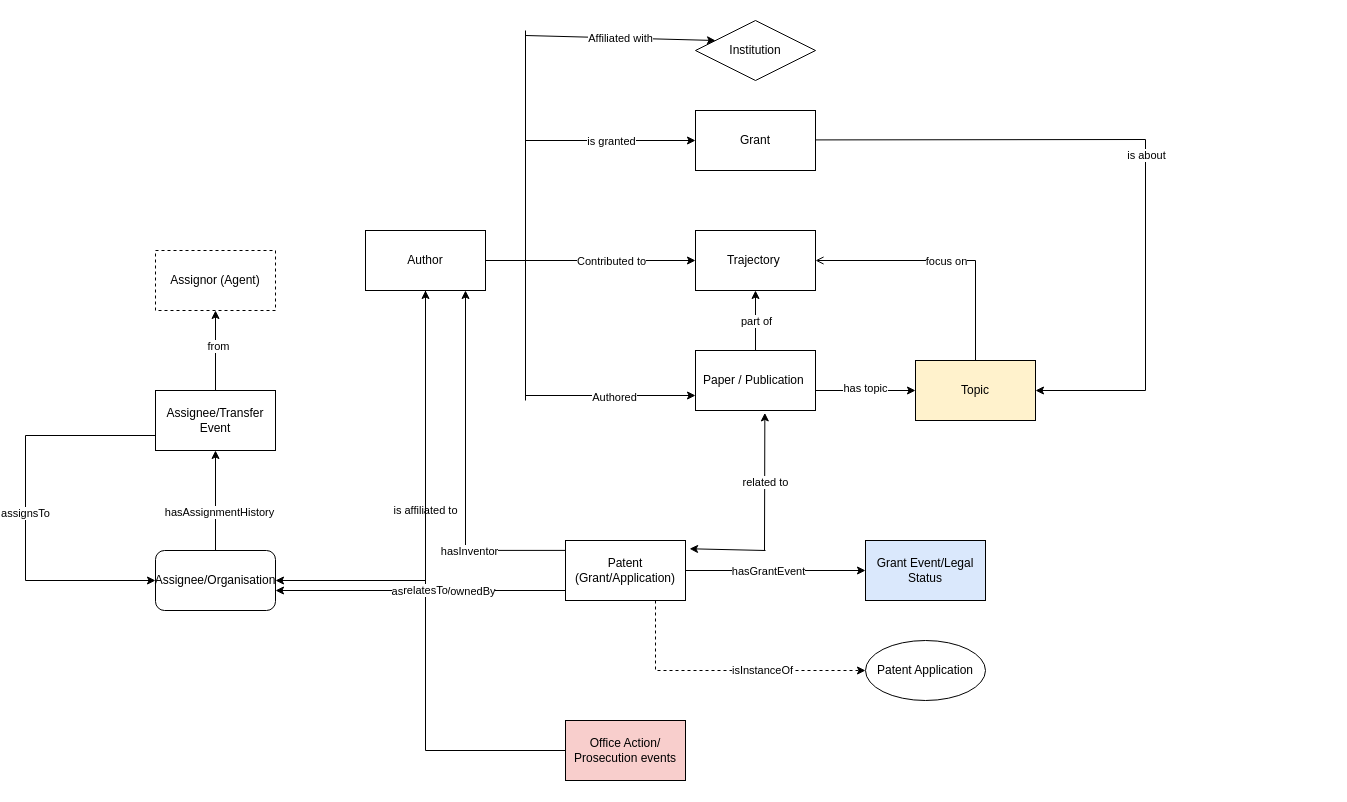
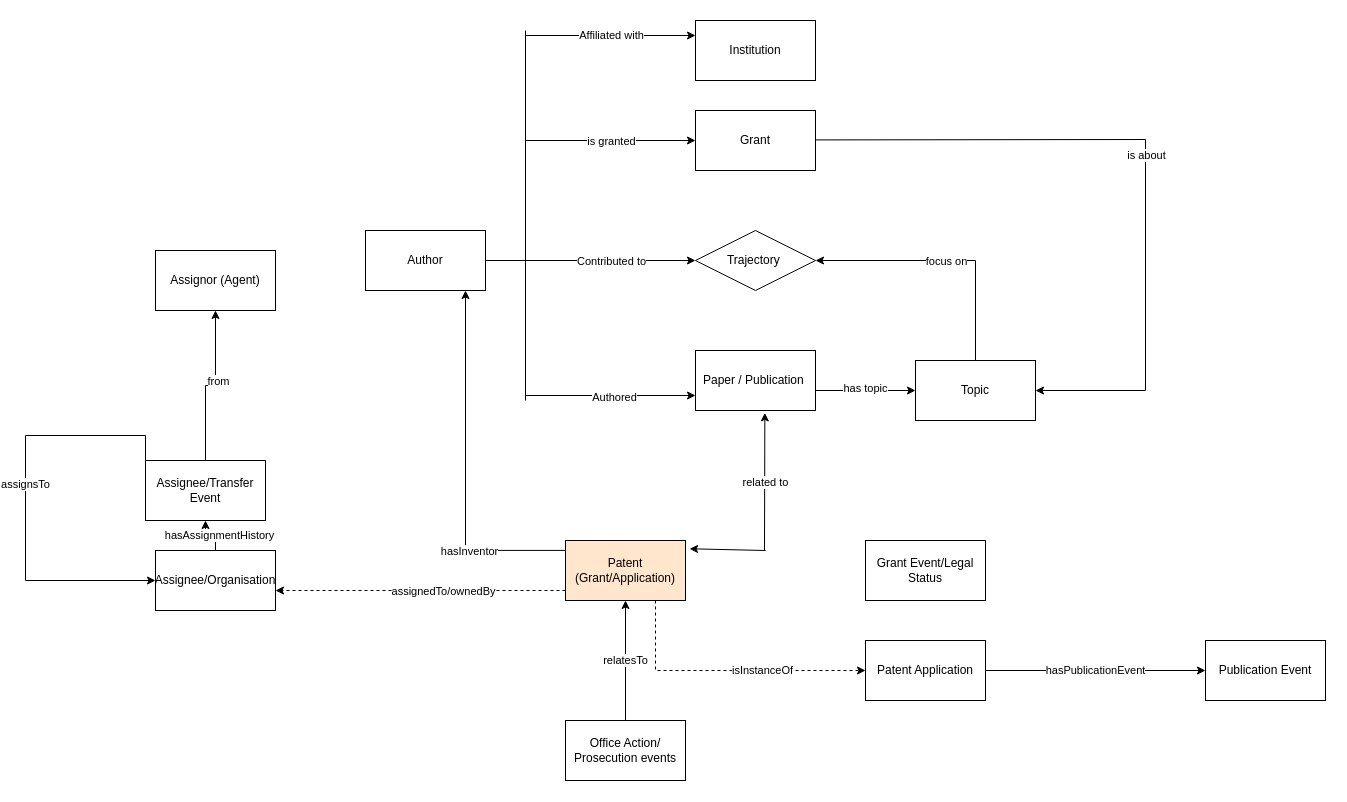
node "Institution": shape diamond -> rectangle
node "Trajectory": shape rectangle -> diamond
edge "Topic" -> "Trajectory": arrowhead open -> classic
node "Assignor (Agent)": style dashed -> solid
edge "Paper / Publication" -> "Trajectory": removed, label "part of"
node "Topic": fillcolor #fff2cc -> #ffffff
node "Assignee/Transfer Event": moved (216, 421) -> (206, 491)
node "Patent (Grant/Application)": fillcolor #ffffff -> #ffe6cc
edge "Patent (Grant/Application)" -> "Grant Event/Legal Status": removed, label "hasGrantEvent"
node "Grant Event/Legal Status": fillcolor #dae8fc -> #ffffff
node "Assignee/Organisation": shape rounded rectangle -> rectangle
edge "Author" -> "Assignee/Organisation": removed, label "is affiliated to"
edge "Patent (Grant/Application)" -> "Assignee/Organisation": style solid -> dashed
node "Patent Application": shape ellipse -> rectangle
edge "Patent Application" -> "Publication Event": added, label "hasPublicationEvent"
node "Publication Event": added
edge "Office Action/ Prosecution events" -> "Author": now "Office Action/ Prosecution events" -> "Patent (Grant/Application)"
node "Office Action/ Prosecution events": fillcolor #f8cecc -> #ffffff
